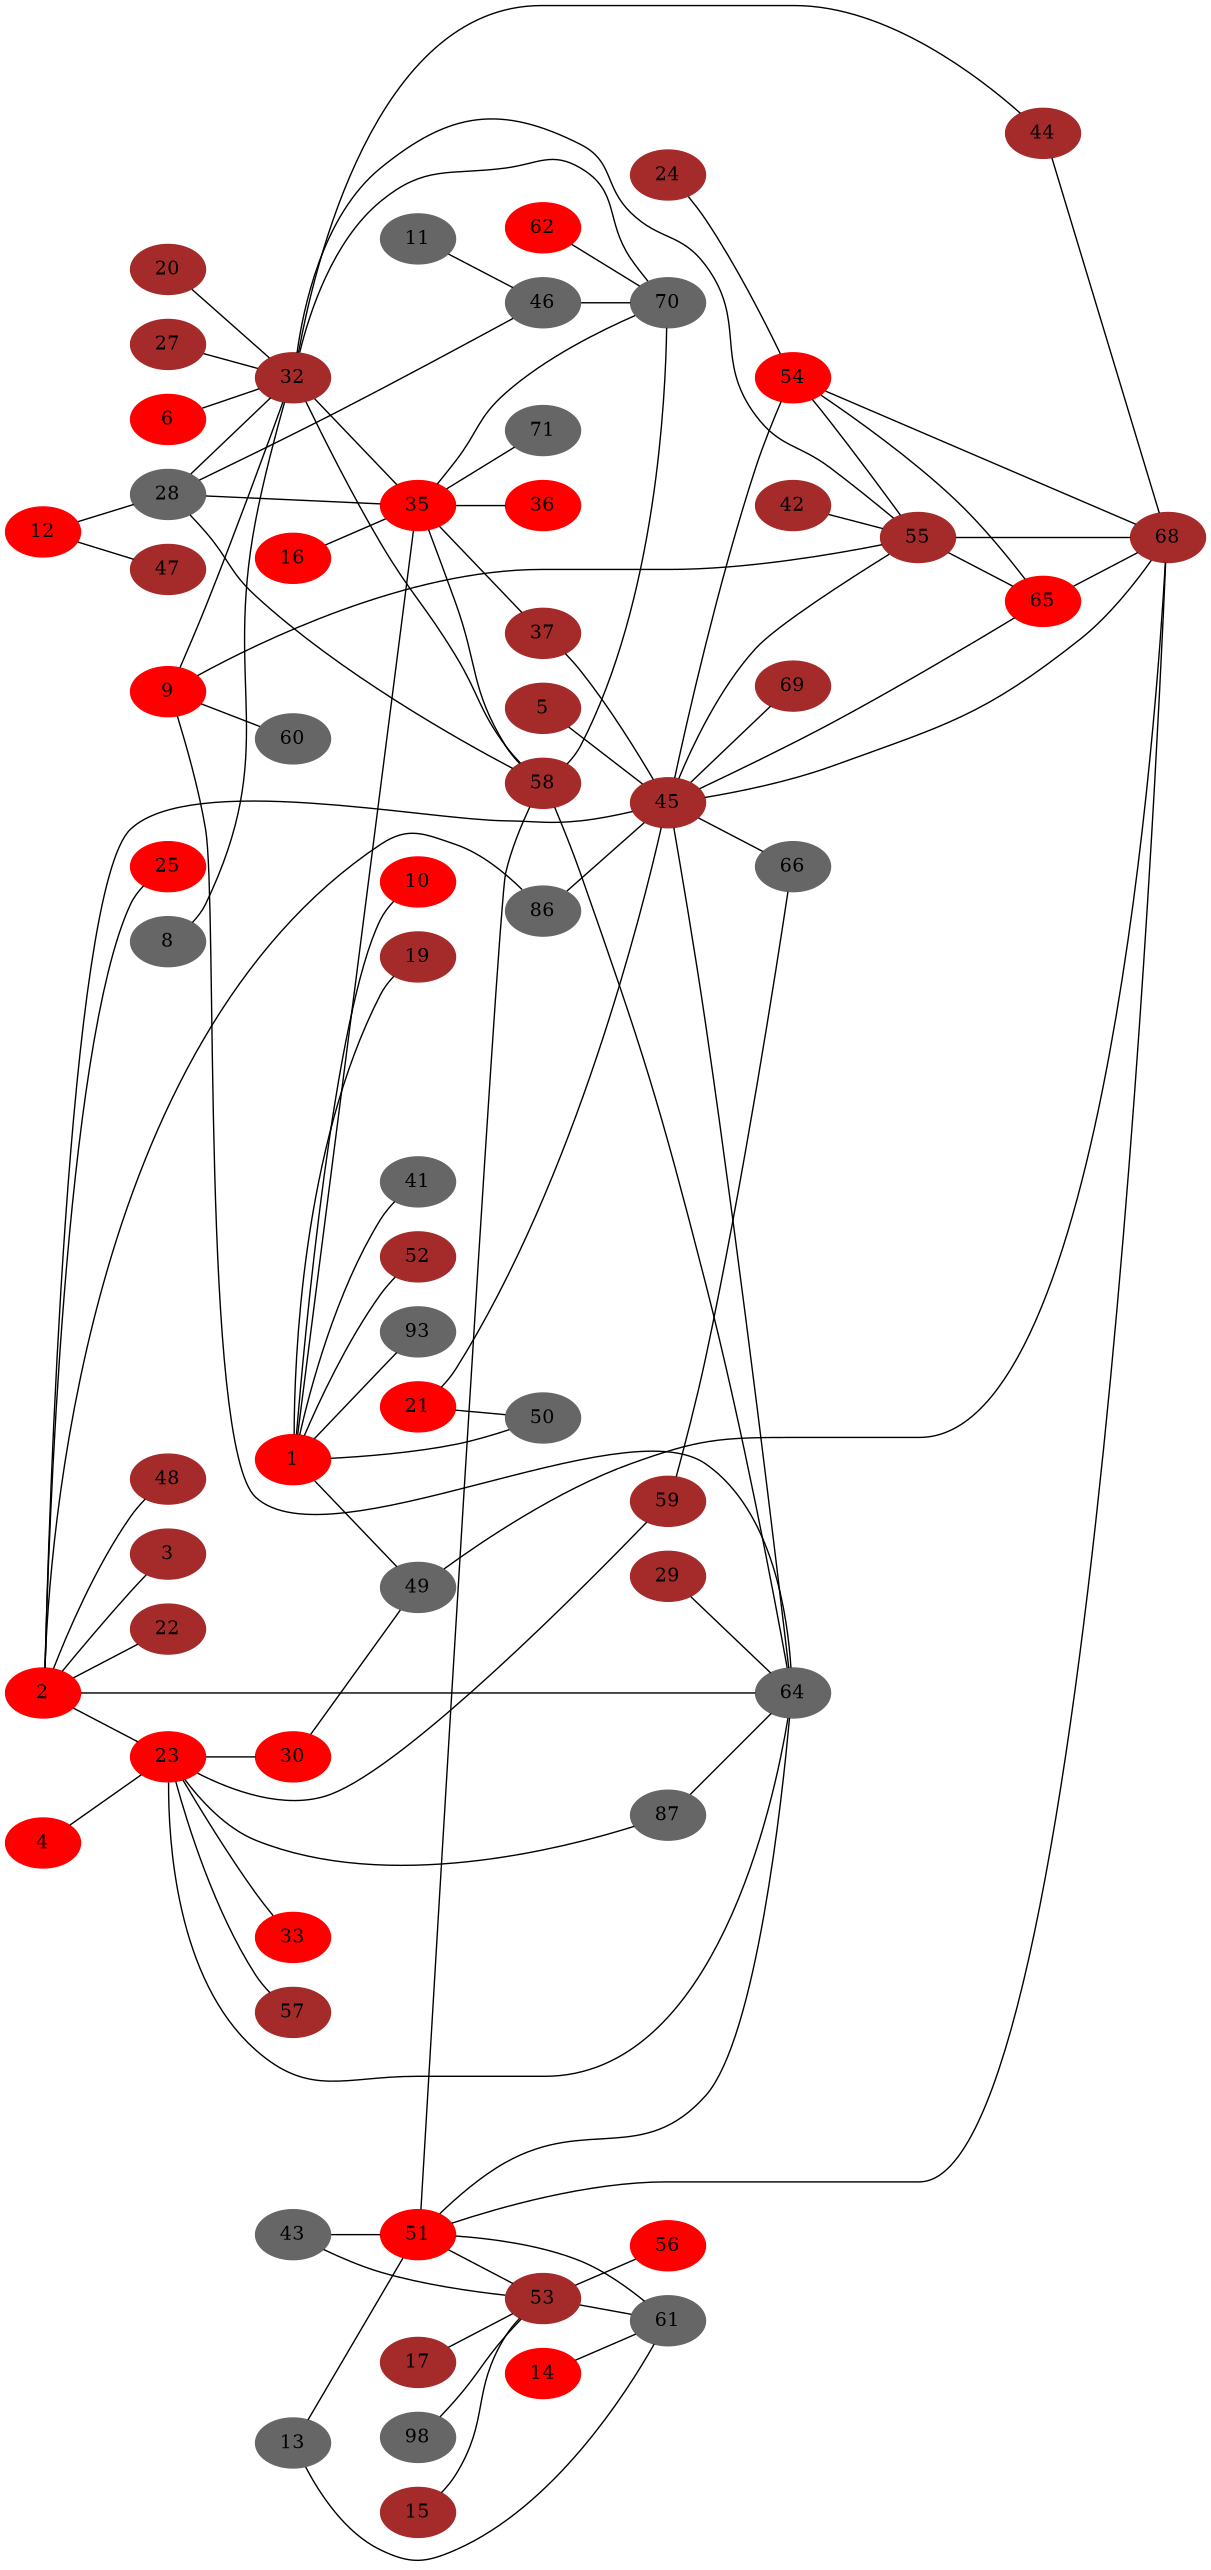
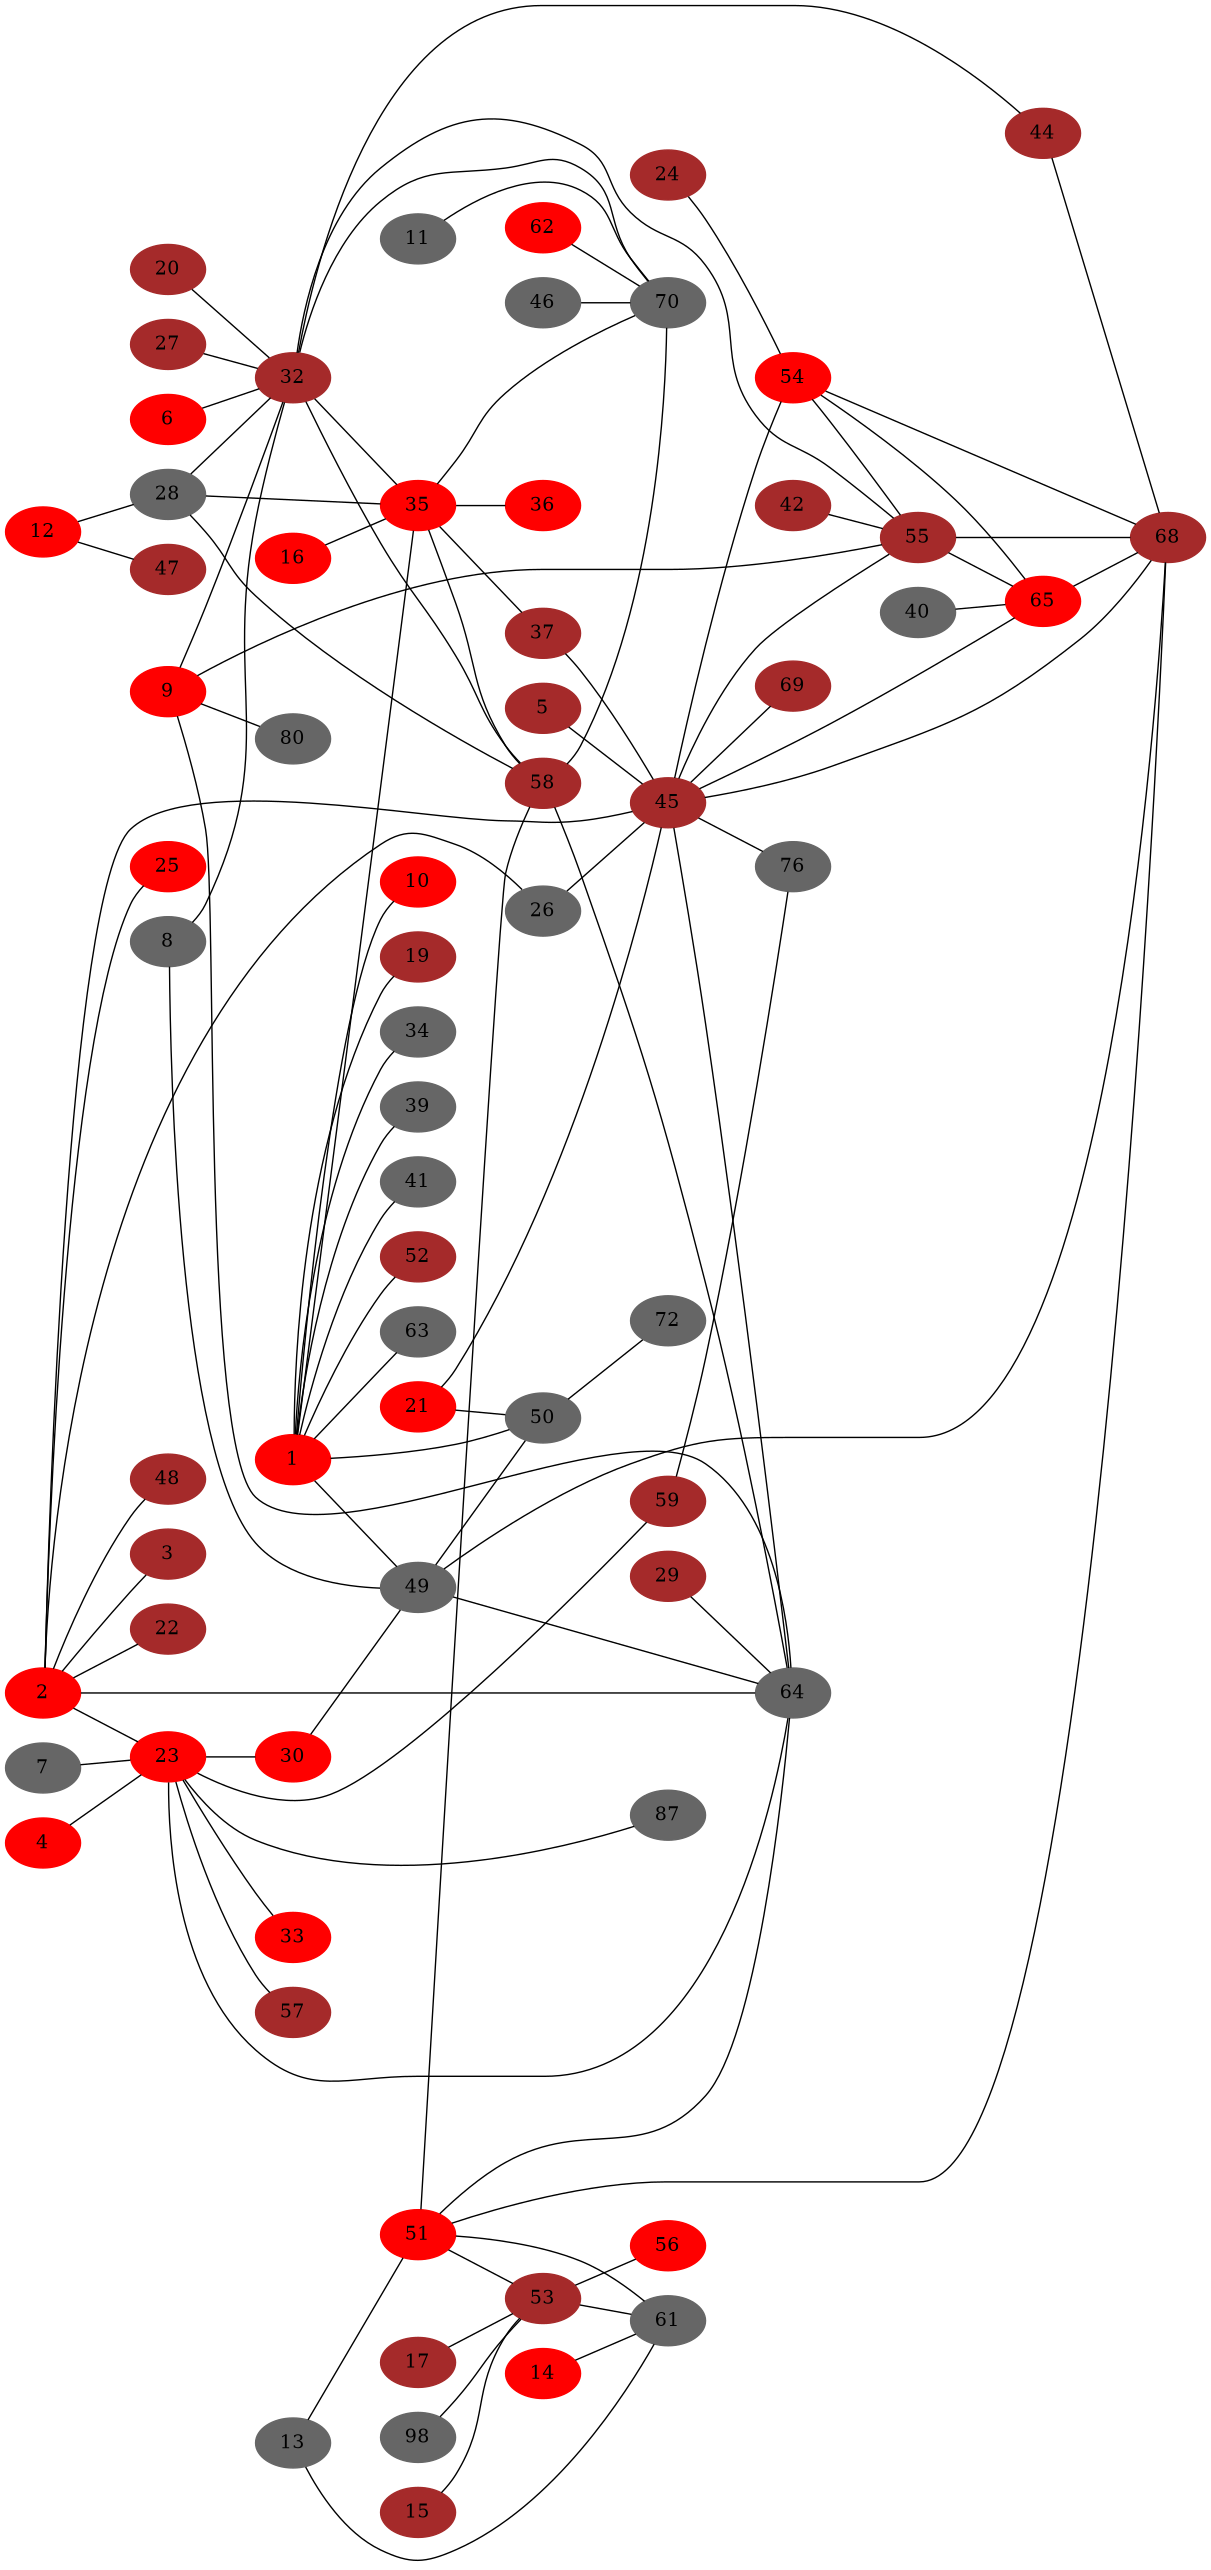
edge "11" -- "46": now "11" -- "70"
edge "46" -- "28": removed
node "71": removed
node "40": added
node "60": label "60" -> "80"
node "66": label "66" -> "76"
node "86": label "86" -> "26"
node "34": added
node "39": added
node "72": added
edge "8" -- "49": added
node "93": label "93" -> "63"
edge "50" -- "49": added
edge "64" -- "87": now "64" -- "49"
node "7": added
node "43": removed
